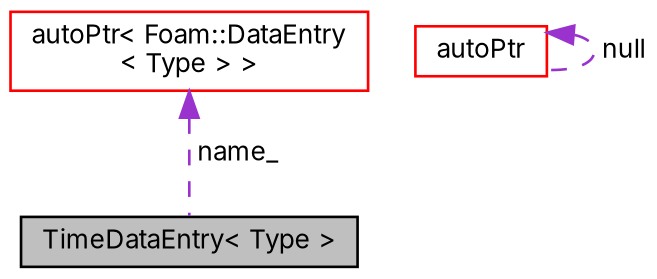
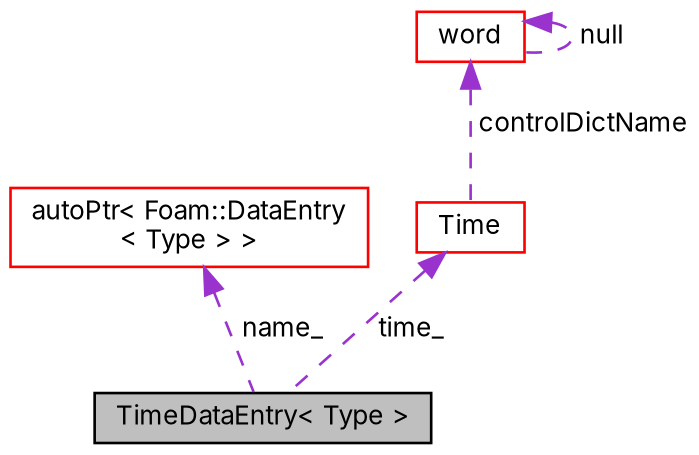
node "autoPtr": label "autoPtr" -> "word"
node "Time": added
